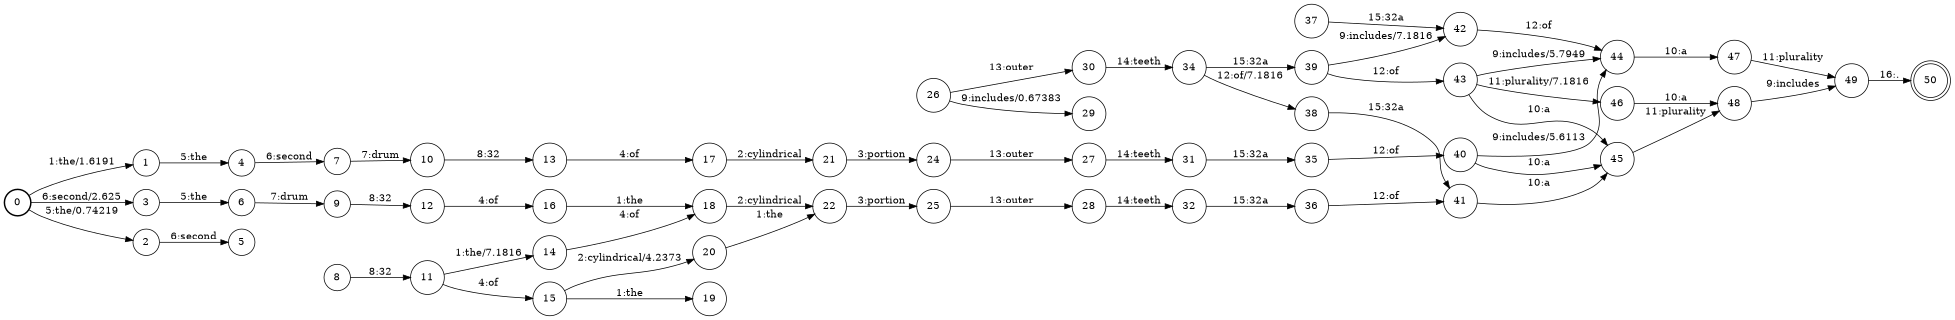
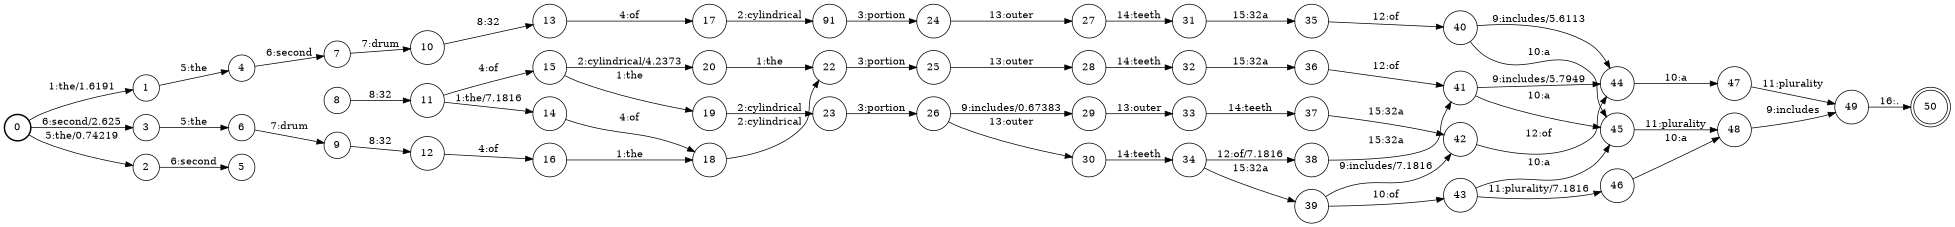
edge "43" -> "44": now "41" -> "44"
edge "39" -> "43": label "12:of" -> "10:of"
node "23": added
node "33": added
node "21": label "21" -> "91"
